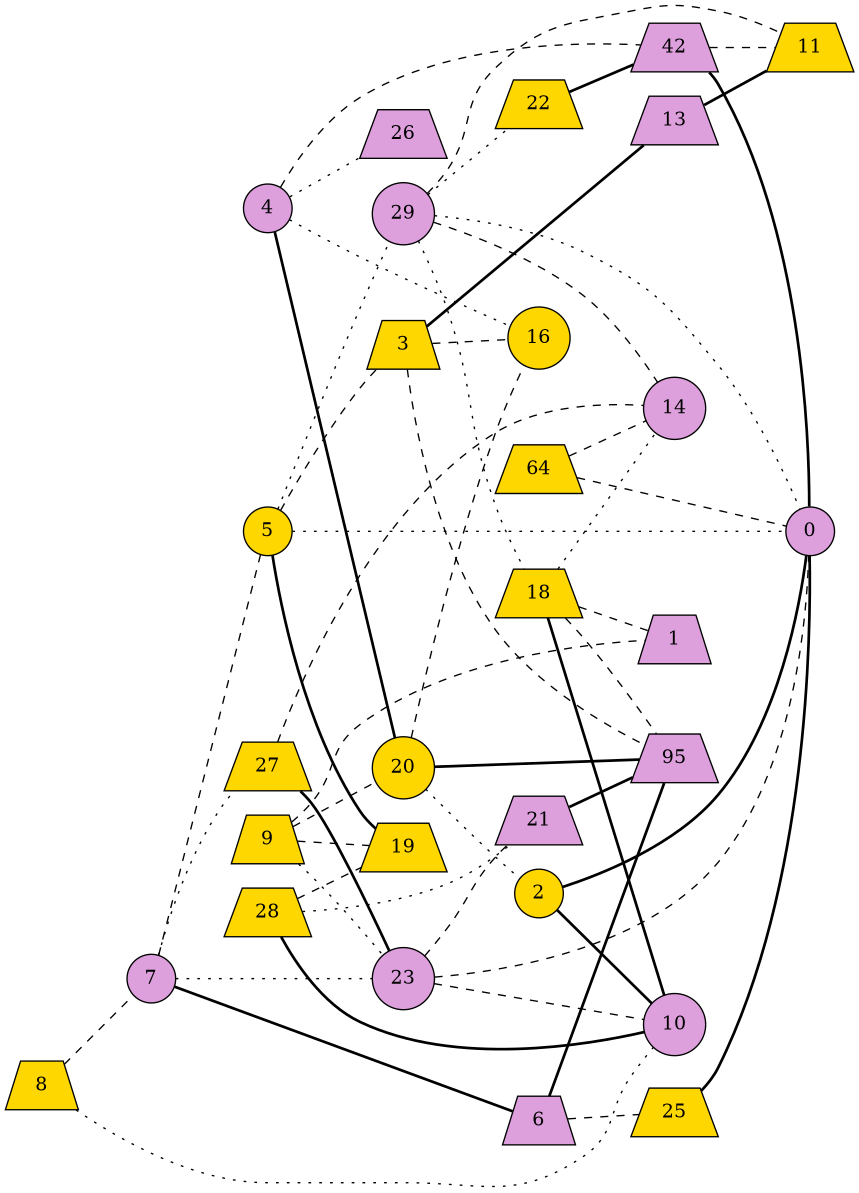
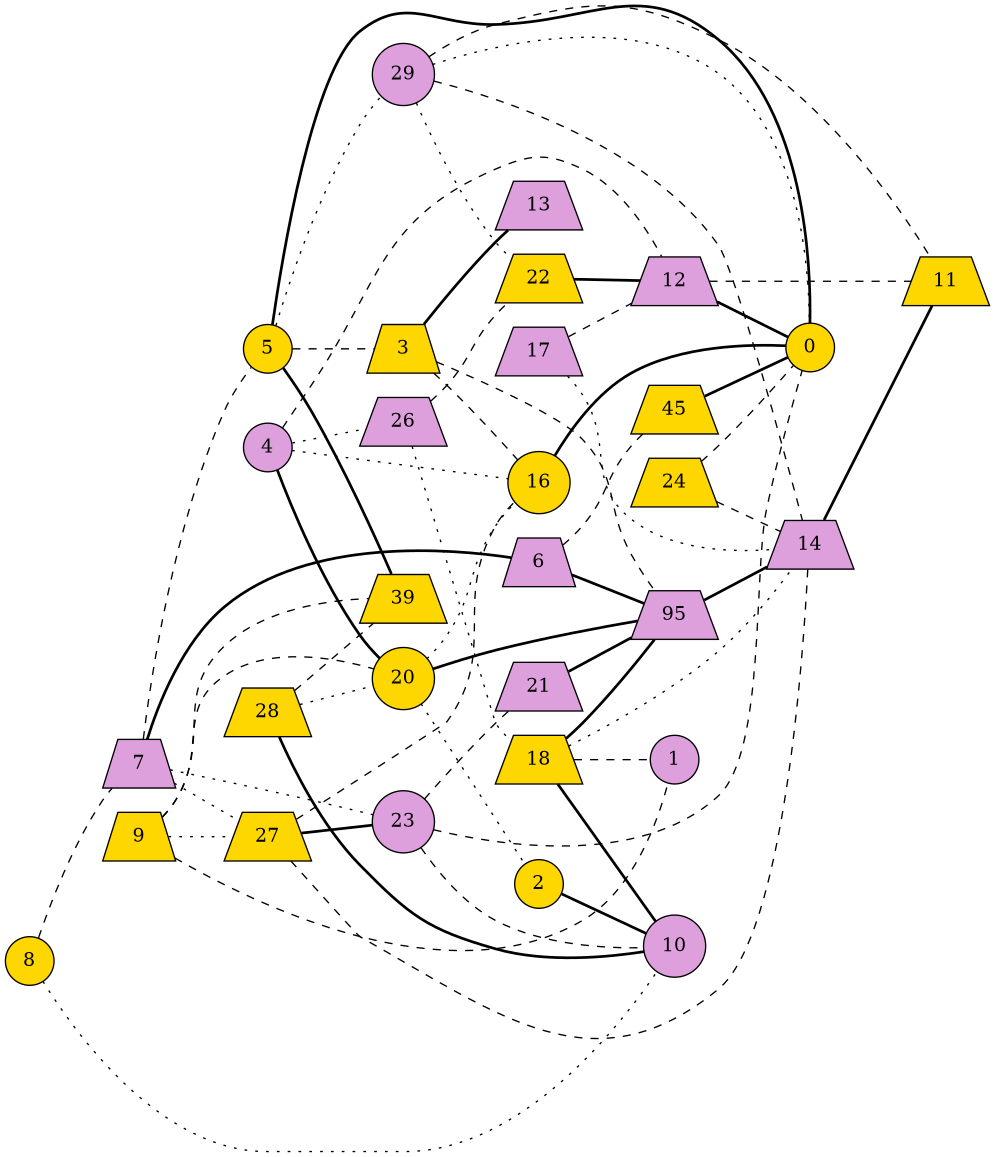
node "42": label "42" -> "12"
edge "11" -- "13": now "11" -- "14"
node "17": added
edge "22" -- "26": added
edge "29" -- "18": now "26" -- "18"
node "14": shape circle -> trapezium
node "64": label "64" -> "24"
edge "5" -- "0": style dotted -> bold
node "0": fillcolor plum -> gold
edge "16" -- "20": style dashed -> dotted
edge "14" -- "95": added
node "1": shape trapezium -> circle
edge "18" -- "95": style dashed -> bold
edge "16" -- "27": added
edge "0" -- "2": now "0" -- "16"
node "19": label "19" -> "39"
edge "21" -- "28": now "20" -- "28"
edge "9" -- "23": now "9" -- "27"
node "7": shape circle -> trapezium
node "8": shape trapezium -> circle
node "25": label "25" -> "45"
